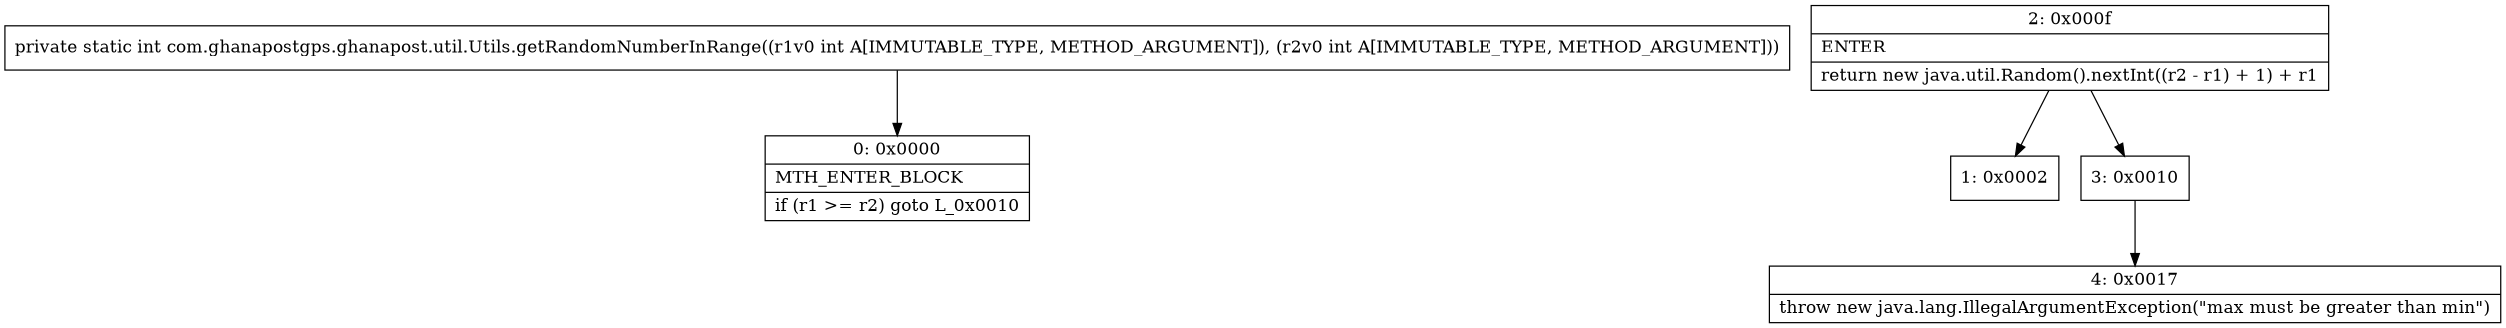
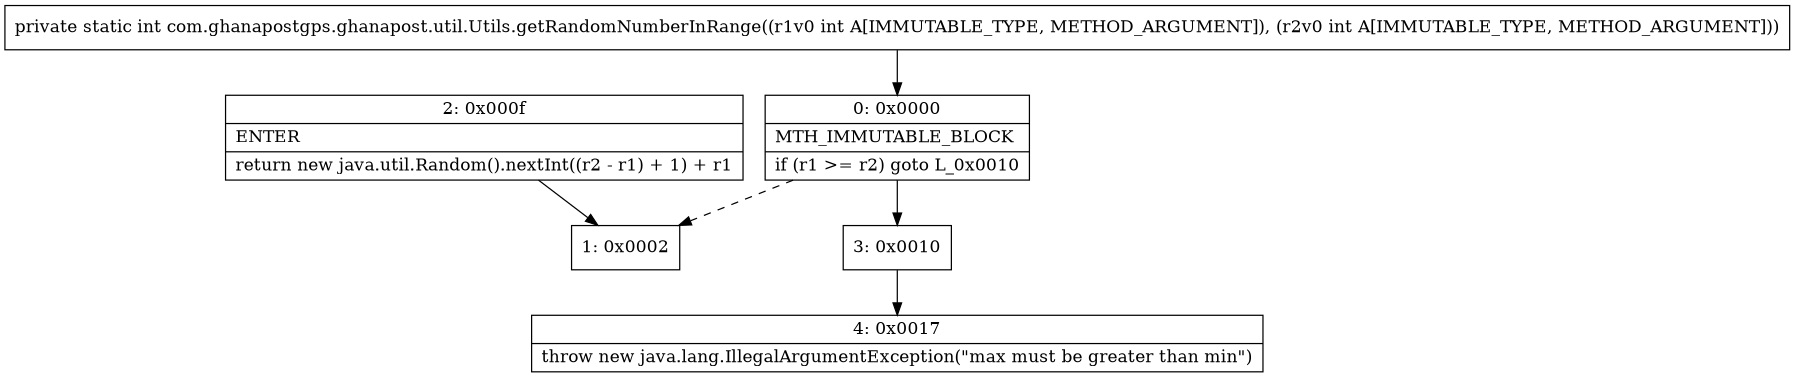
edge "2: 0x000f" -> "3: 0x0010": now "0: 0x0000" -> "3: 0x0010"
node "0: 0x0000": text "MTH_ENTER_BLOCK" -> "MTH_IMMUTABLE_BLOCK"
edge "0: 0x0000" -> "1: 0x0002": added
